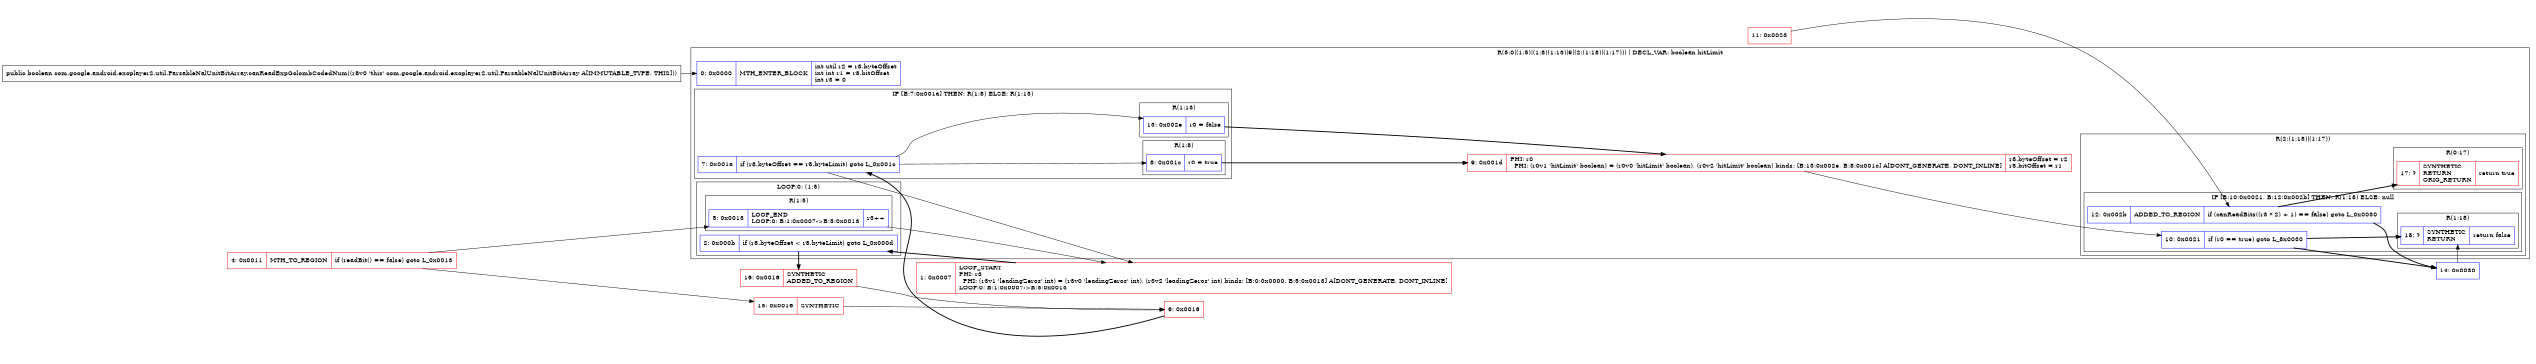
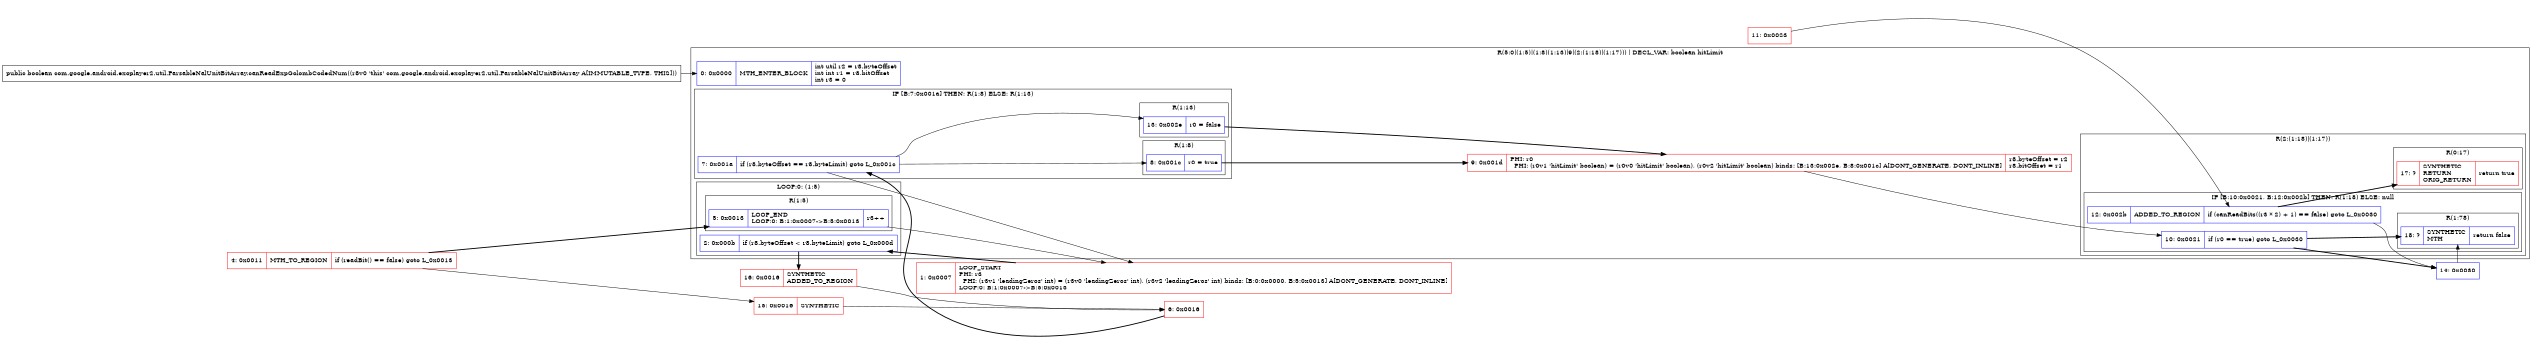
cluster "R(1:18)": label "R(1:18)" -> "R(1:78)"
node "18: ?": text "RETURN" -> "MTH"
edge "4: 0x0011" -> "5: 0x0013": style solid -> bold
node "10: 0x0021": text "if (r0 == true) goto L_8x0030" -> "if (r0 == true) goto L_0x0030"
edge "12: 0x002b" -> "14: 0x0030": style bold -> solid
